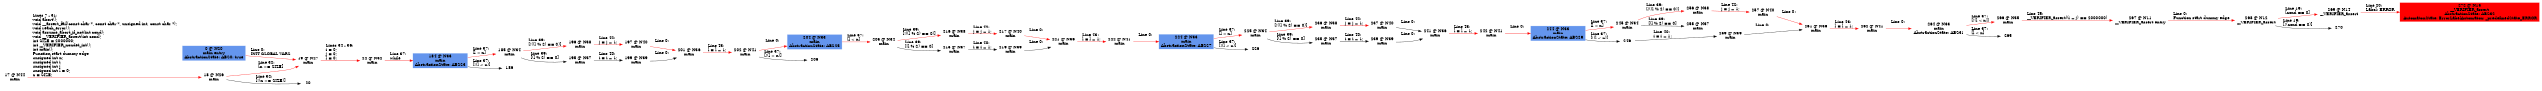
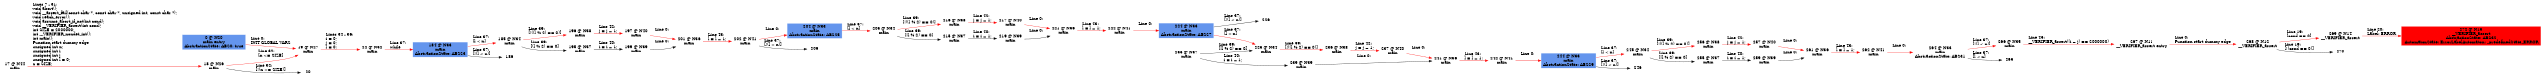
edge "237 @ N40 main" -> "241 @ N36 main": color black -> red
edge "246" -> "259 @ N39 main": now "255 @ N37 main" -> "259 @ N39 main"
edge "225 @ N34 main" -> "235 @ N37 main": reversed
